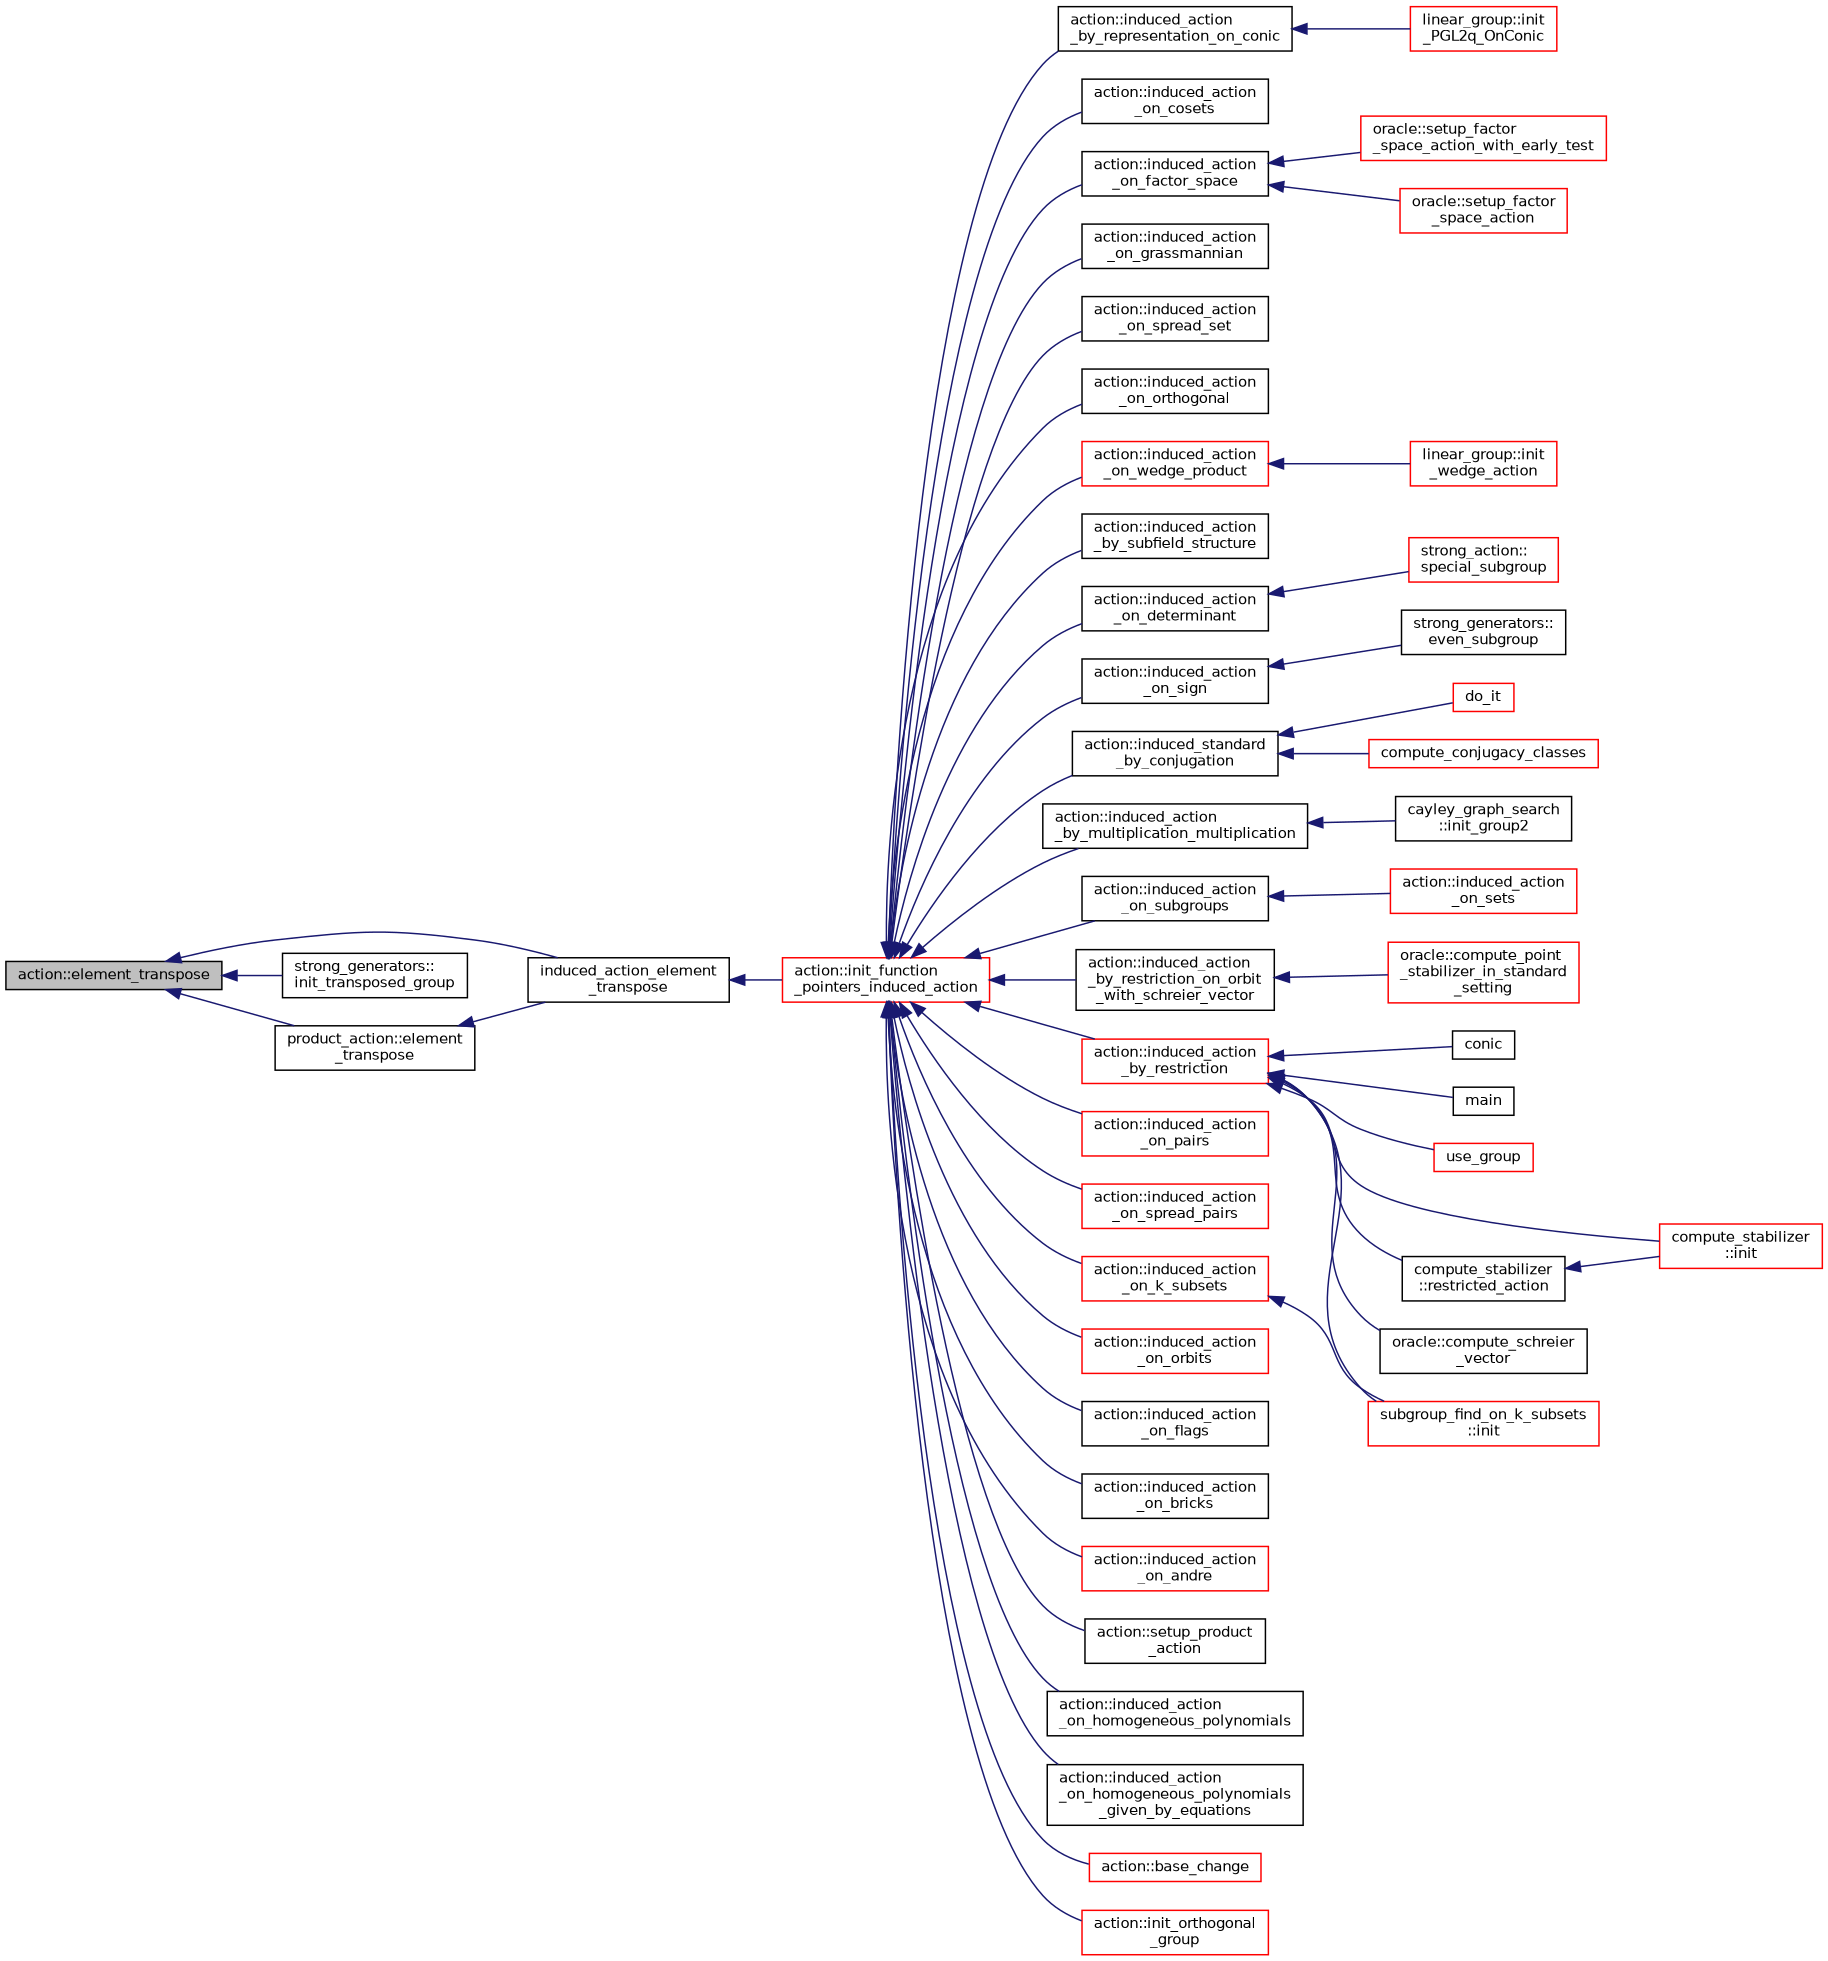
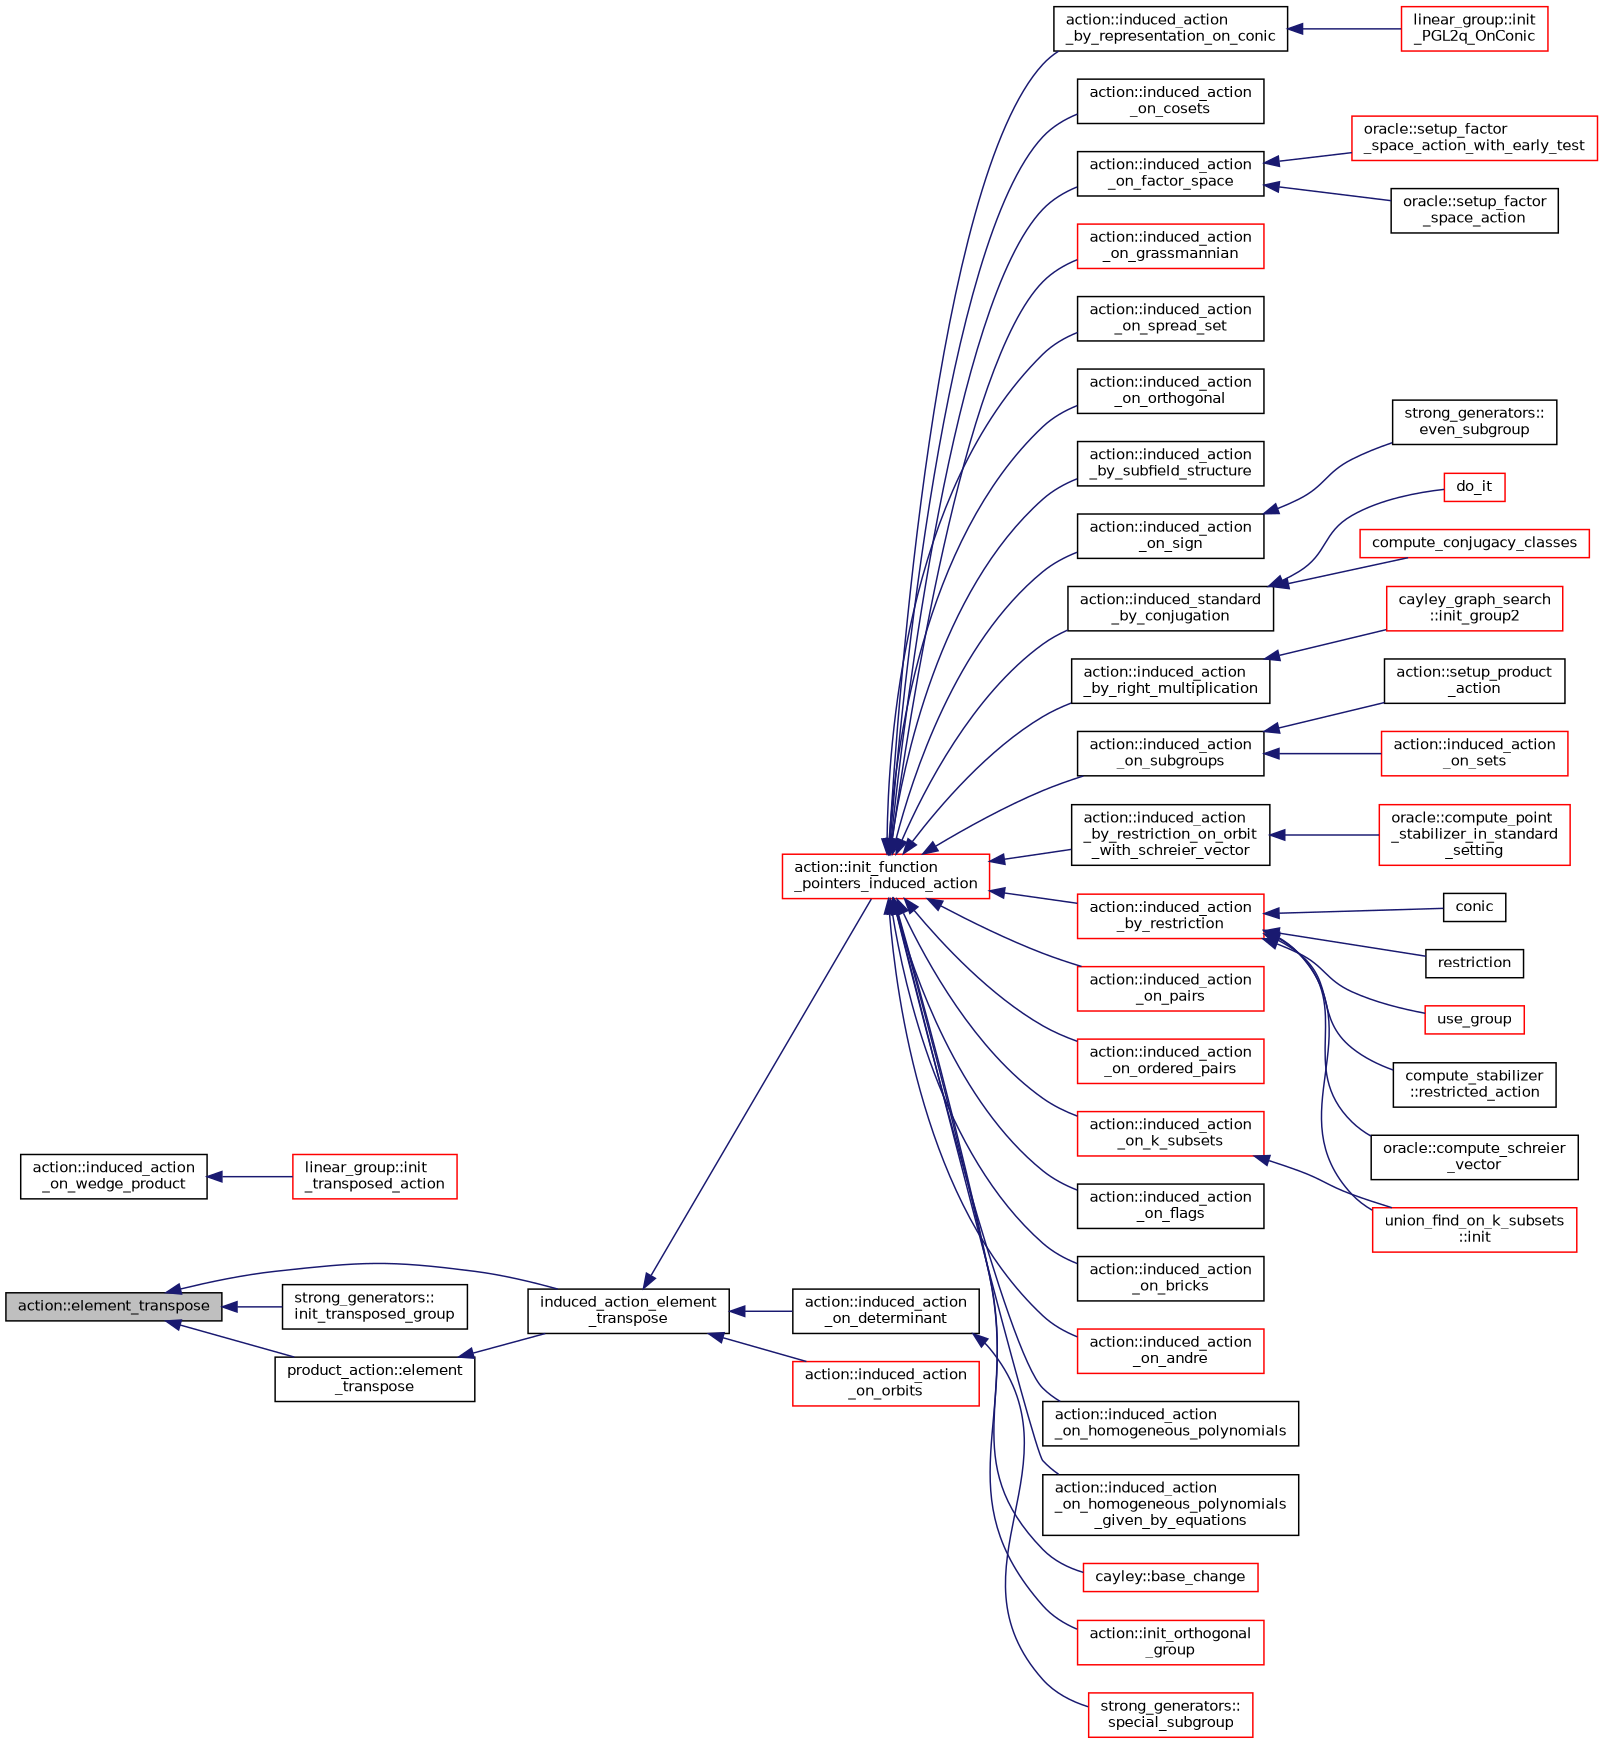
node "oracle::setup_factor _space_action": color red -> black
node "action::induced_action _on_grassmannian": color black -> red
node "action::induced_action _on_wedge_product": color red -> black
node "linear_group::init _wedge_action": label "linear_group::init _wedge_action" -> "linear_group::init _transposed_action"
node "strong_action:: special_subgroup": label "strong_action:: special_subgroup" -> "strong_generators:: special_subgroup"
edge "action::induced_action _on_wedge_product" -> "action::init_function _pointers_induced_action": removed
edge "action::induced_action _on_determinant" -> "action::init_function _pointers_induced_action": now "action::induced_action _on_determinant" -> "induced_action_element _transpose"
node "cayley_graph_search ::init_group2": color black -> red
node "action::induced_action _by_multiplication_multiplication": label "action::induced_action _by_multiplication_multiplication" -> "action::induced_action _by_right_multiplication"
node "main": label "main" -> "restriction"
edge "action::induced_action _on_orbits" -> "action::init_function _pointers_induced_action": now "action::induced_action _on_orbits" -> "induced_action_element _transpose"
node "action::induced_action _on_spread_pairs": label "action::induced_action _on_spread_pairs" -> "action::induced_action _on_ordered_pairs"
node "compute_stabilizer ::init": removed
edge "action::setup_product _action" -> "action::init_function _pointers_induced_action": now "action::setup_product _action" -> "action::induced_action _on_subgroups"
node "subgroup_find_on_k_subsets ::init": label "subgroup_find_on_k_subsets ::init" -> "union_find_on_k_subsets ::init"
node "action::base_change": label "action::base_change" -> "cayley::base_change"
